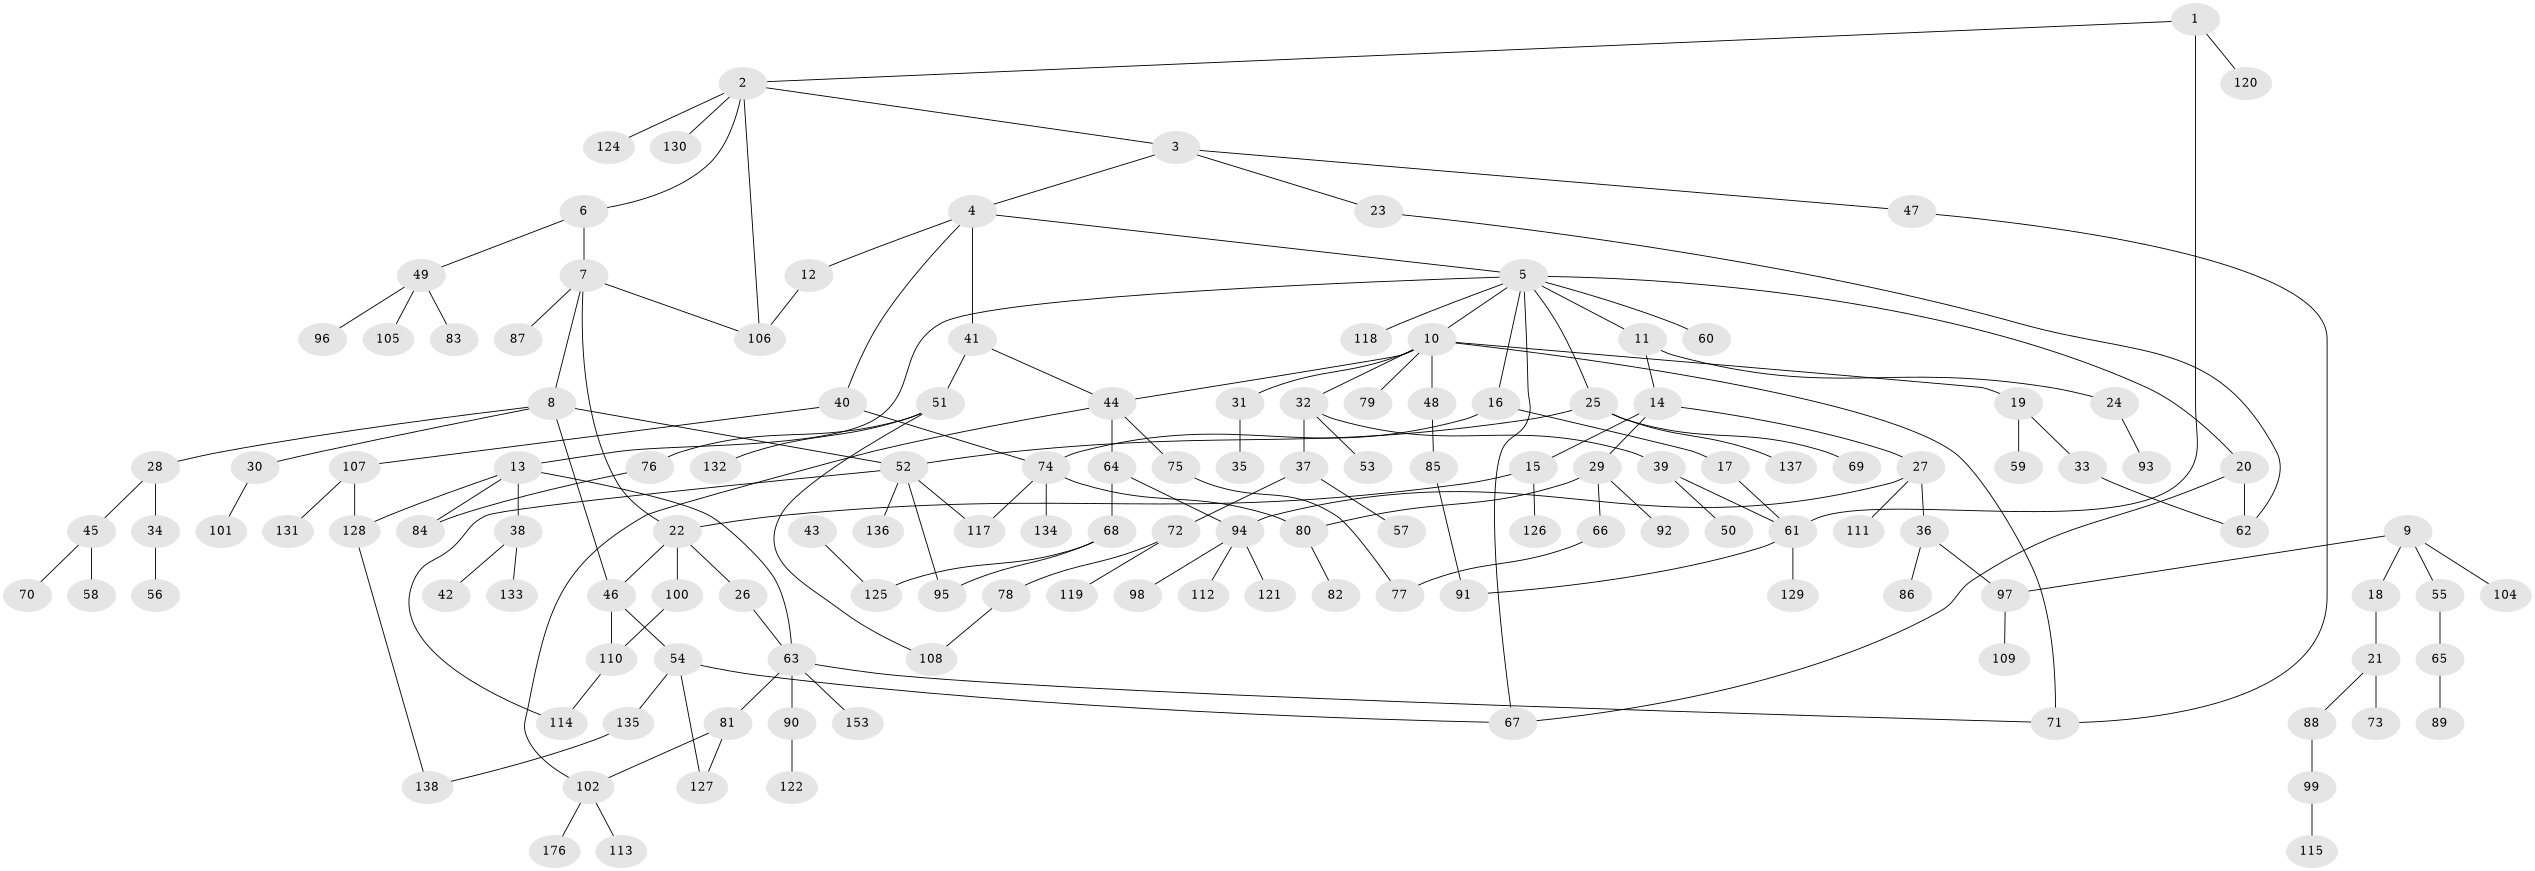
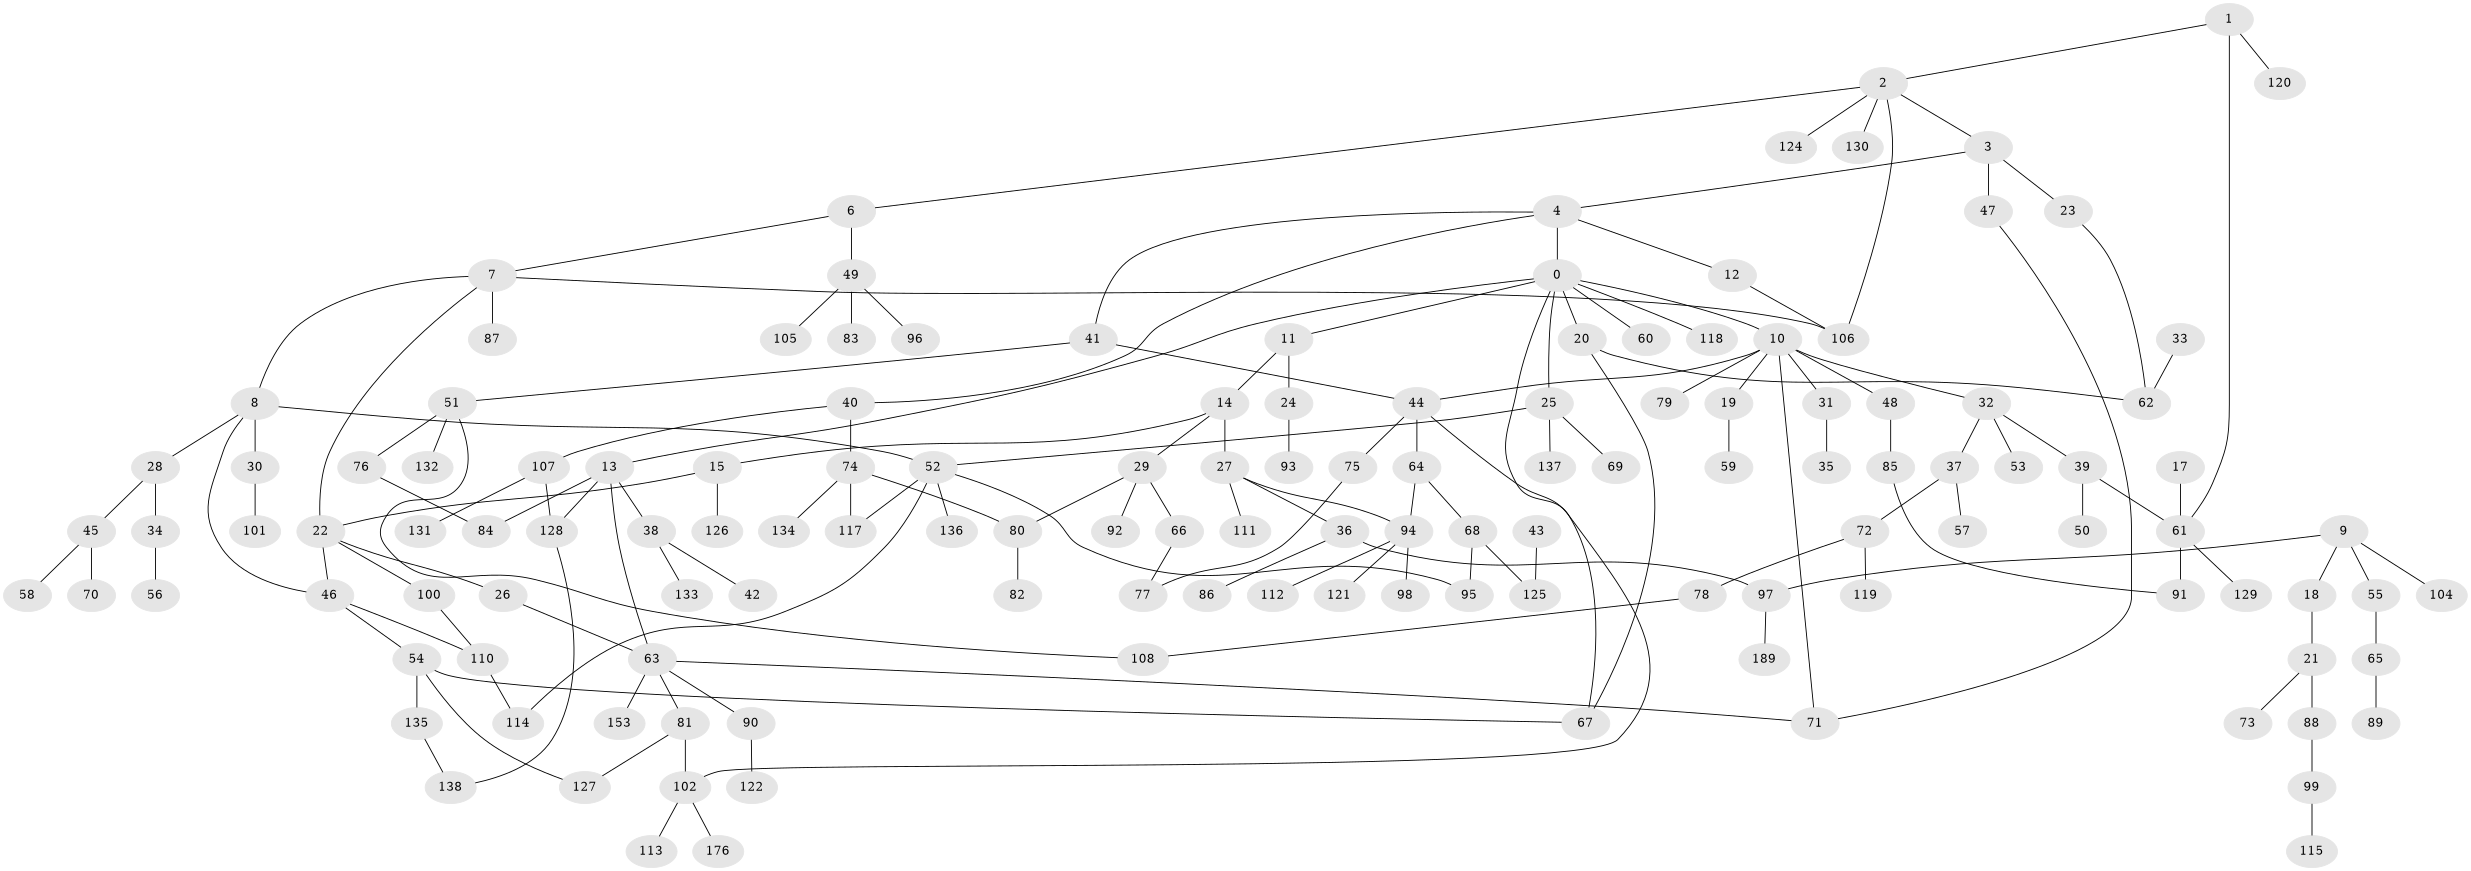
node "5": label "5" -> "0"
node "16": removed
edge "19" -- "33": removed
node "109": label "109" -> "189"
